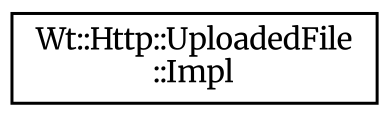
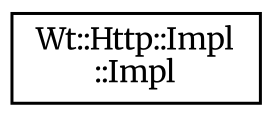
node "Wt::Http::UploadedFile ::Impl": label "Wt::Http::UploadedFile ::Impl" -> "Wt::Http::Impl ::Impl"
